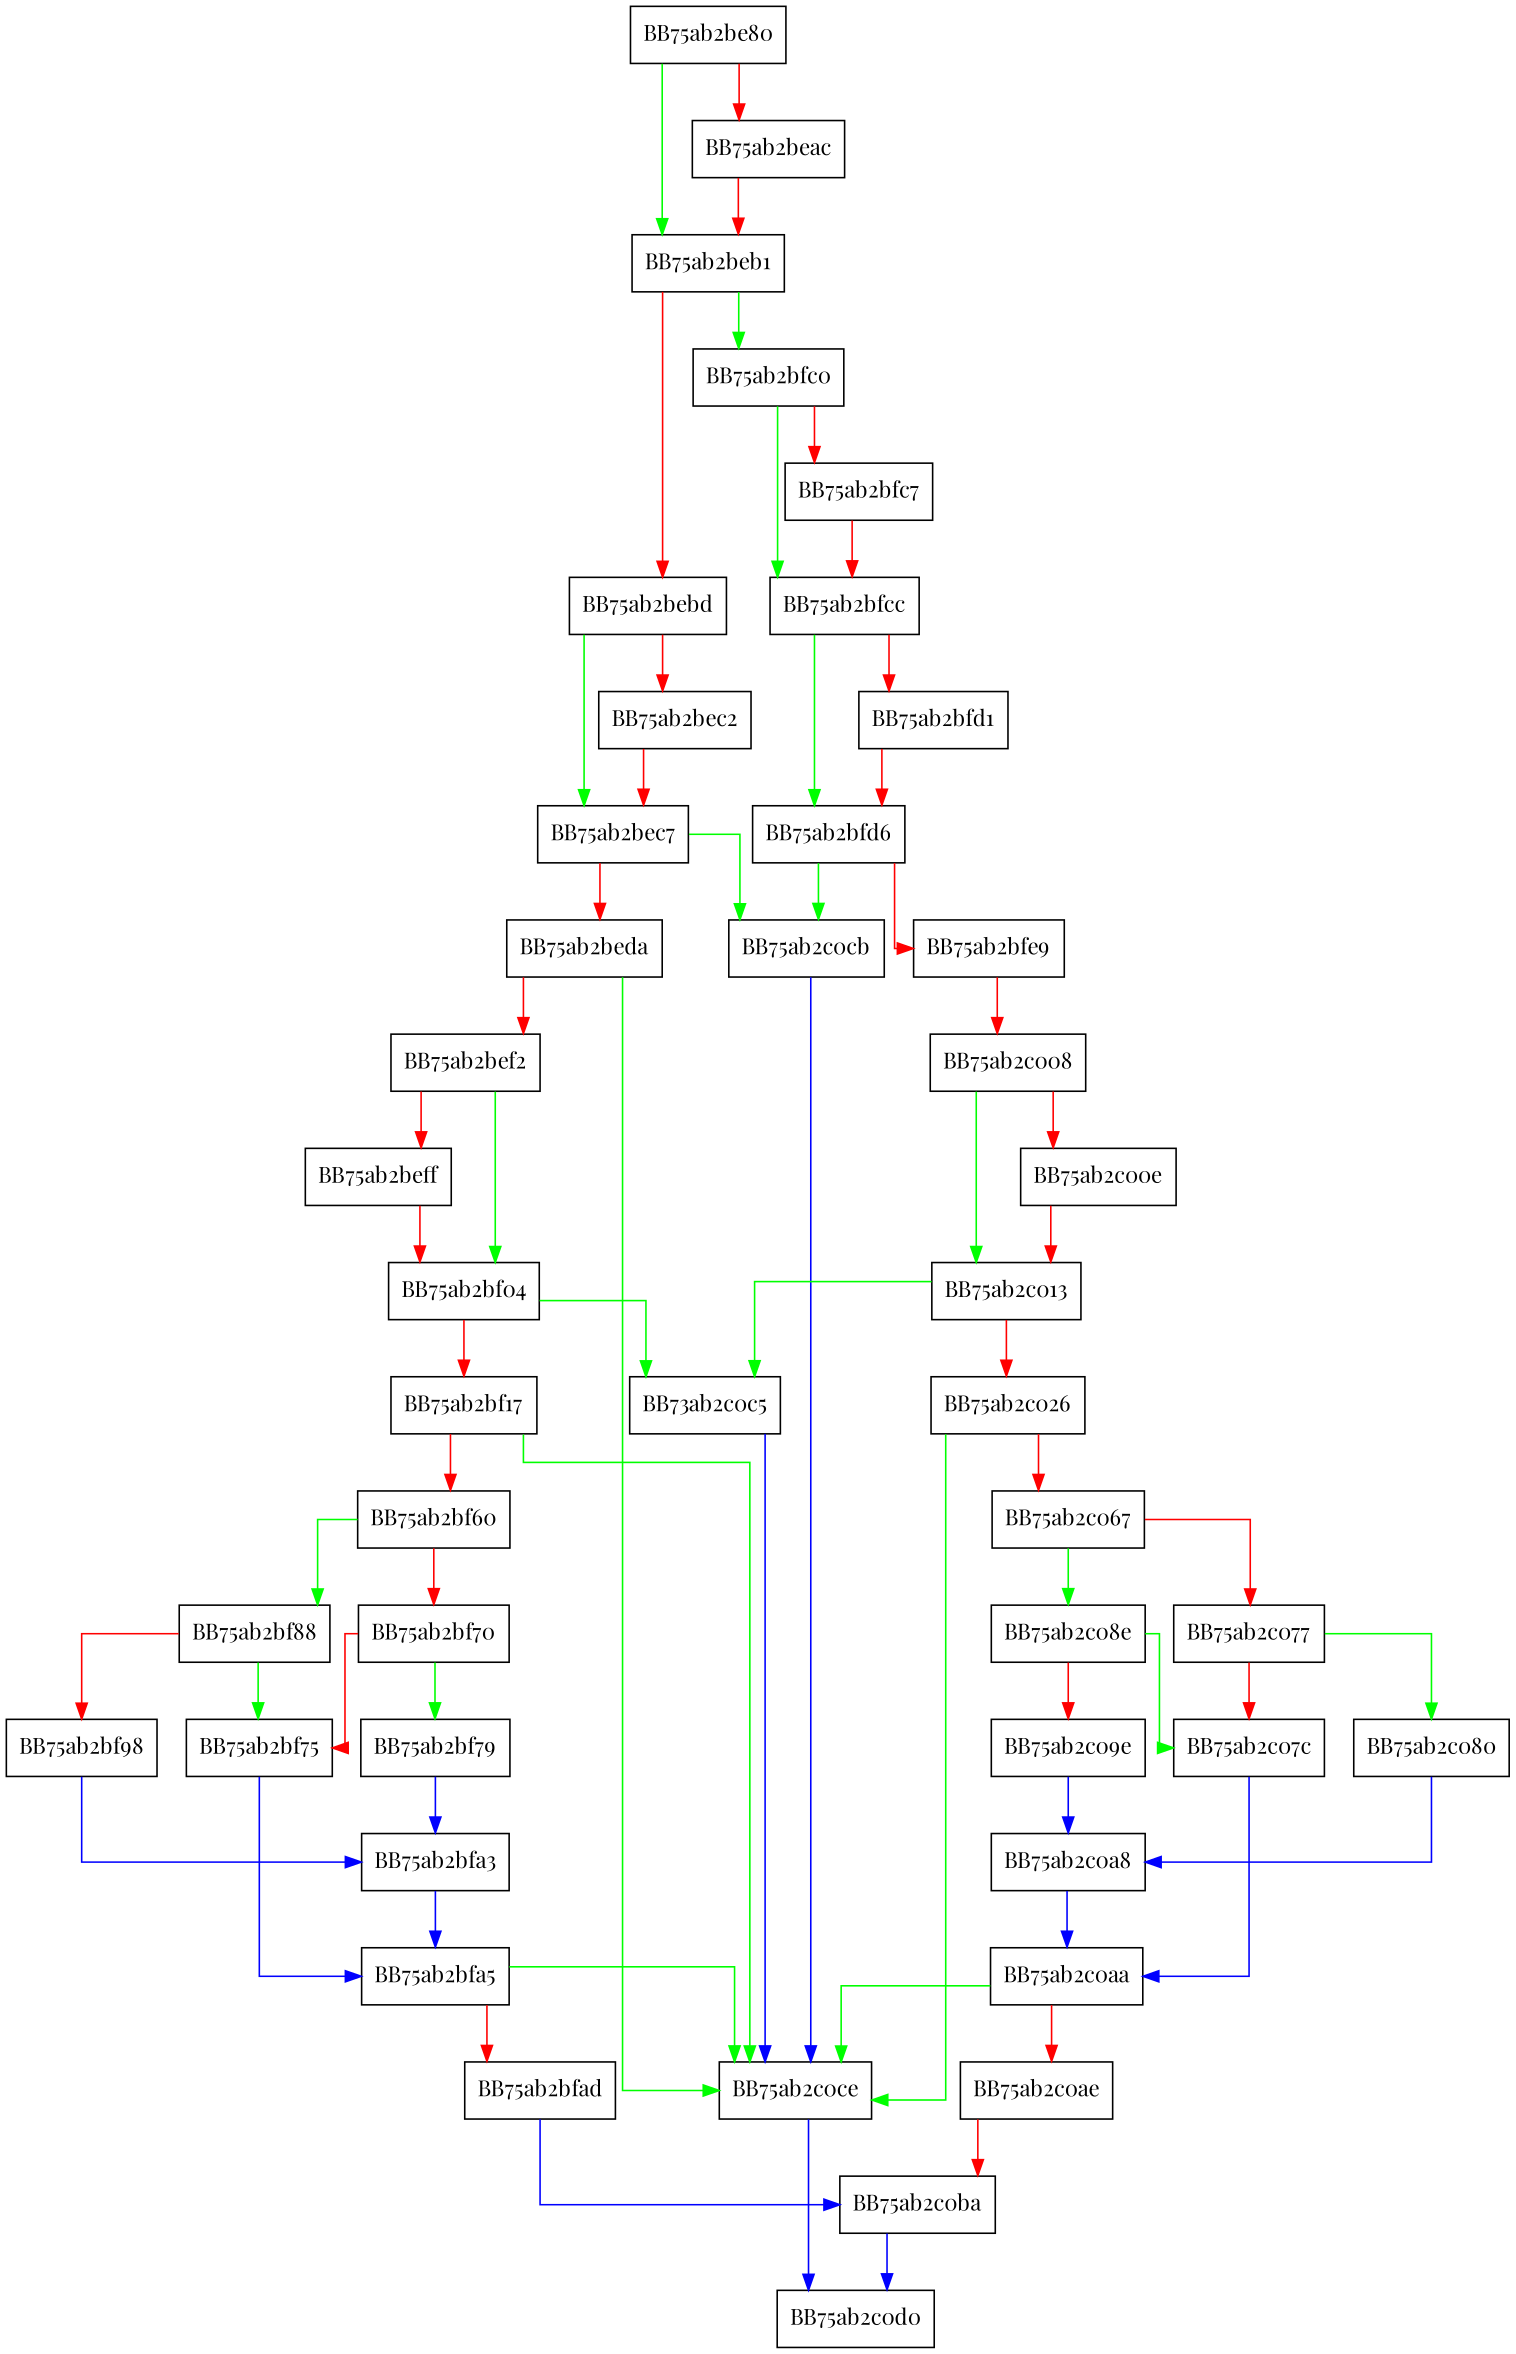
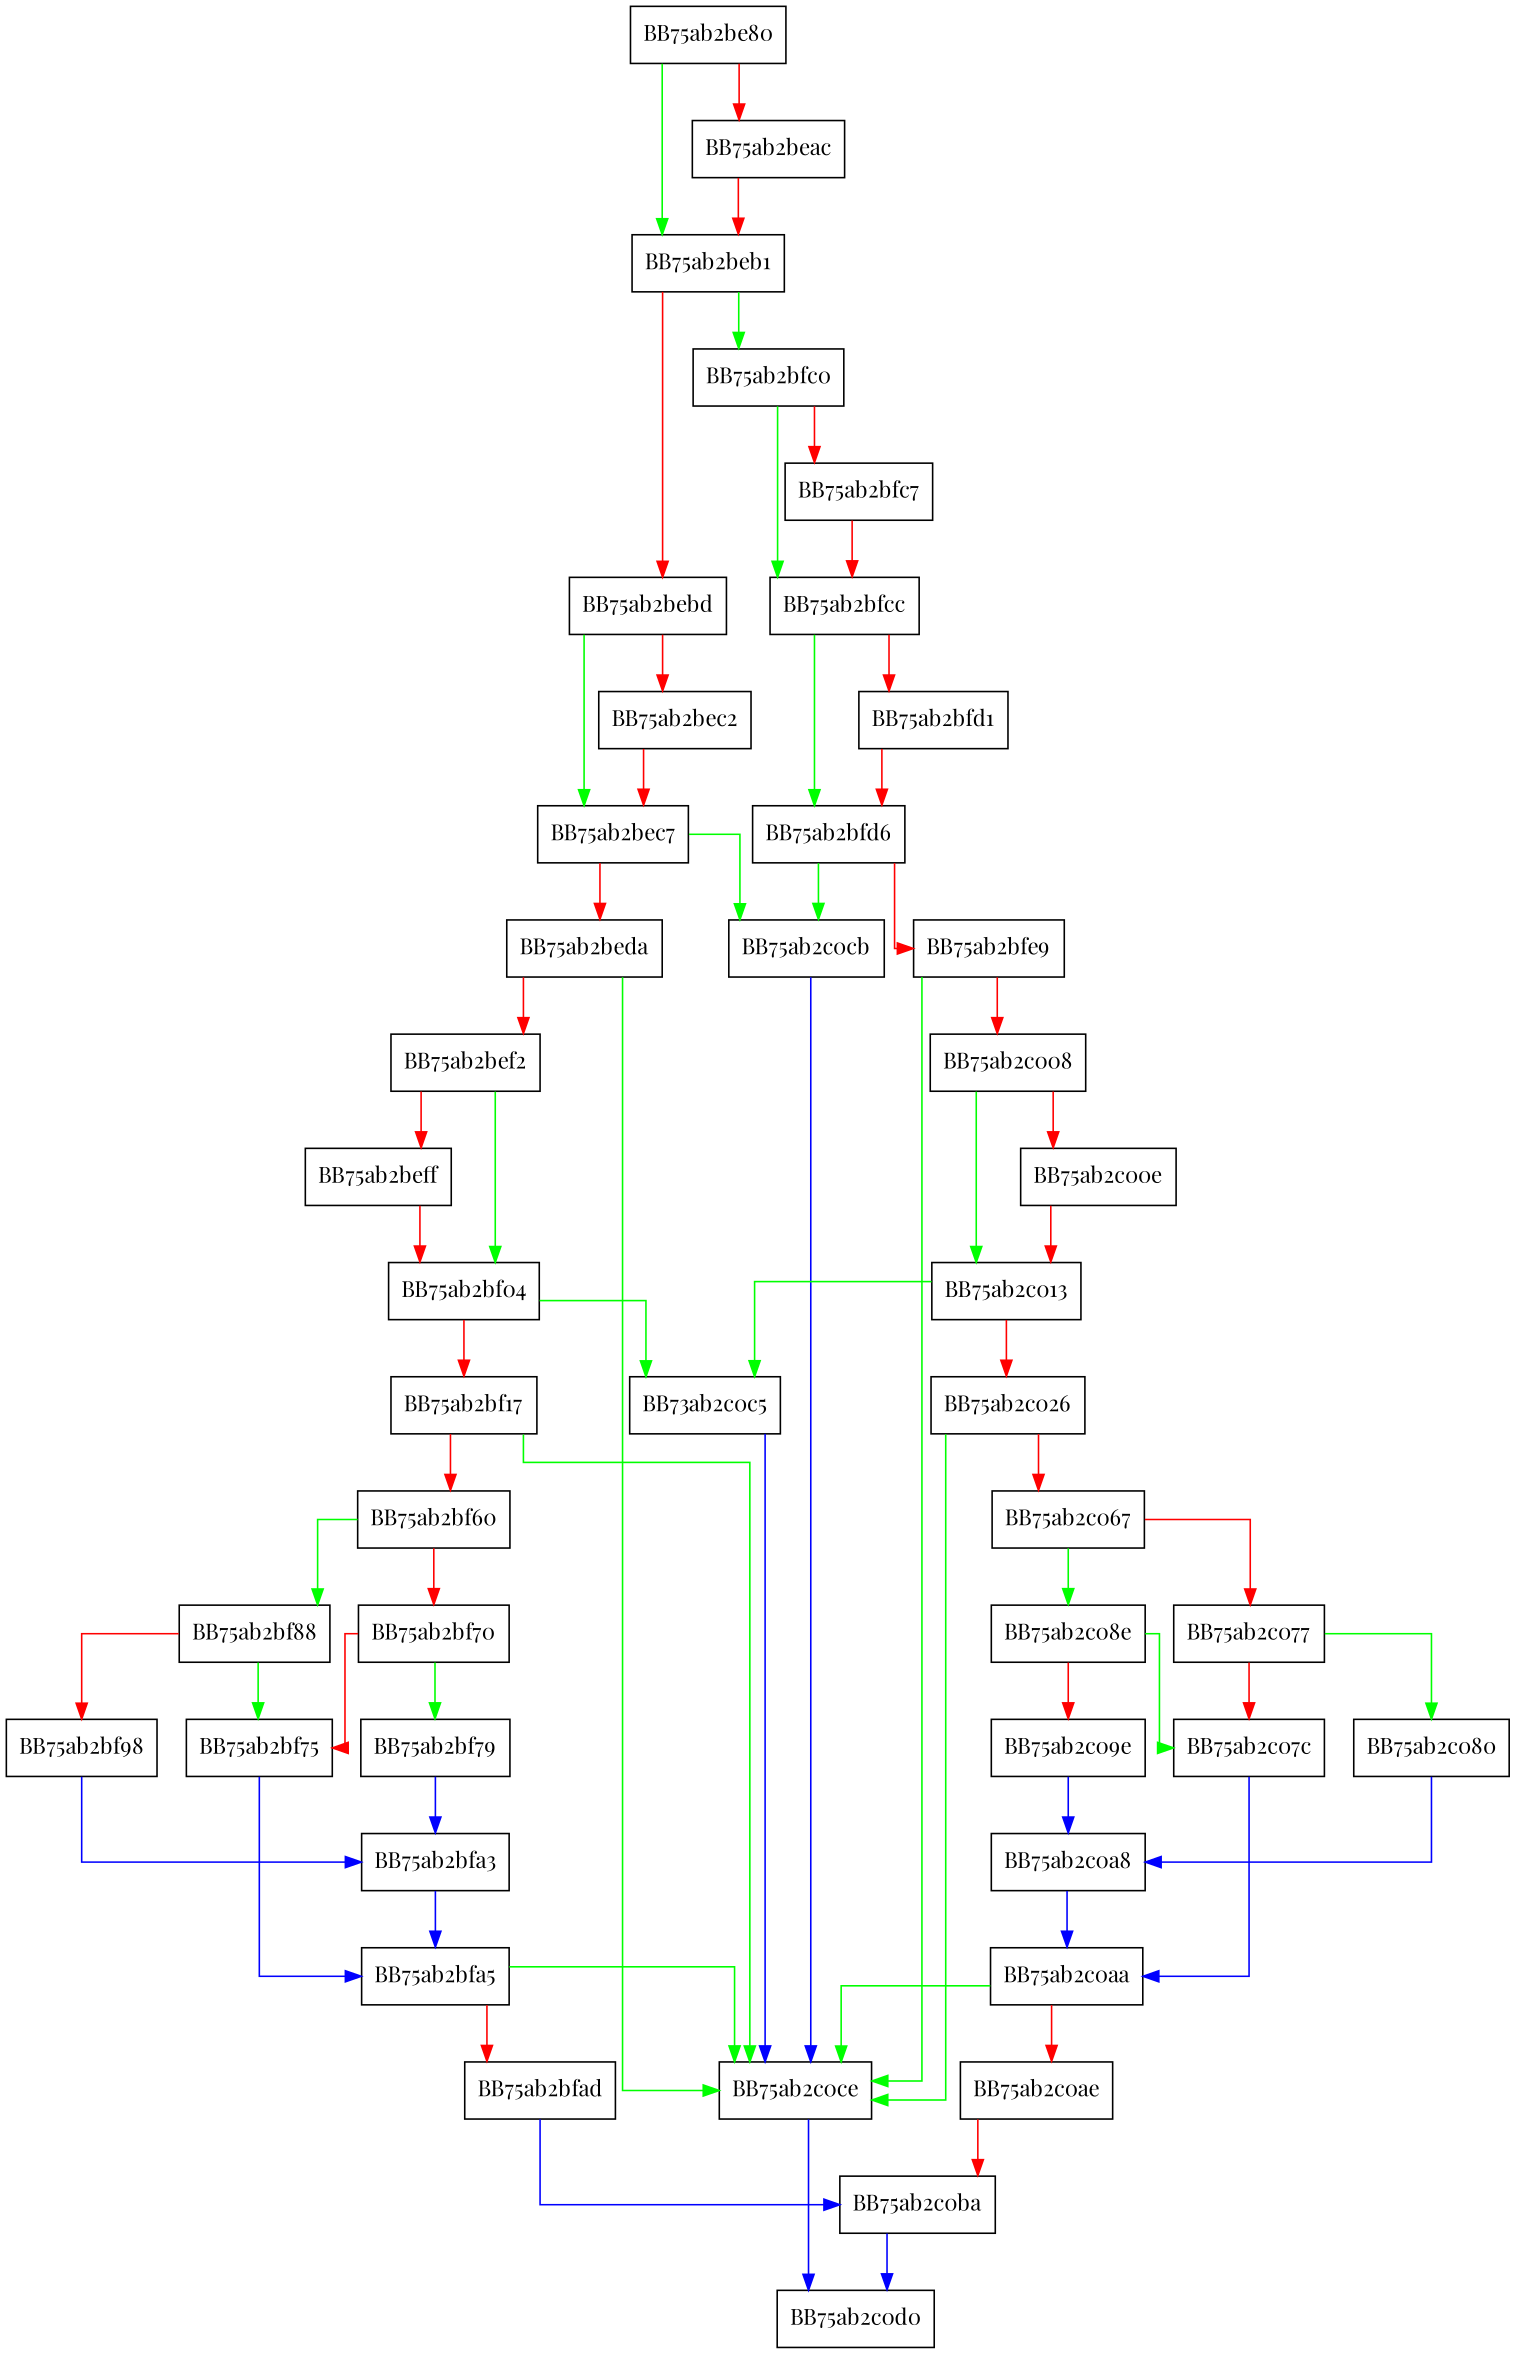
edge "BB75ab2bfe9" -> "BB75ab2c0ce": added
